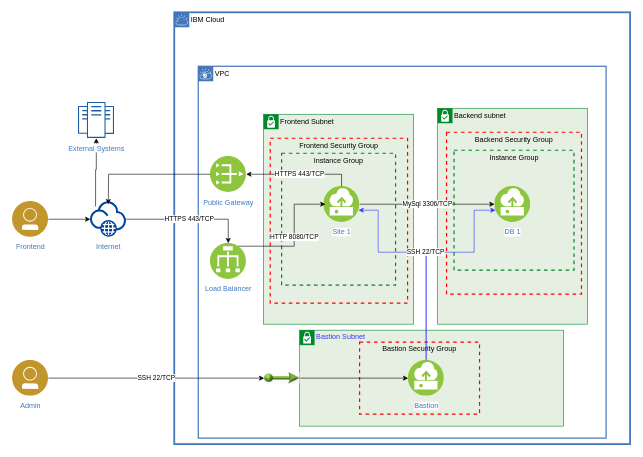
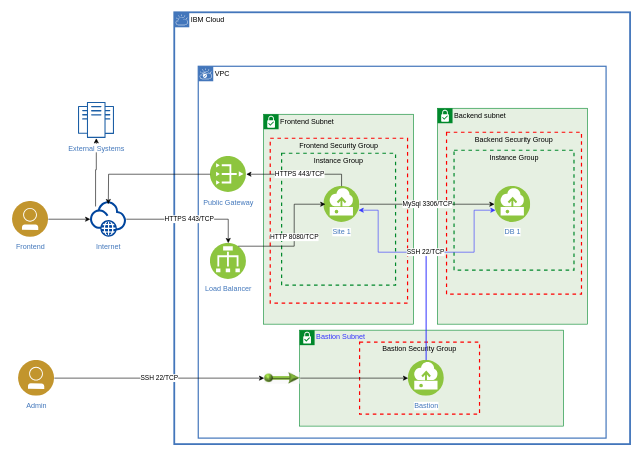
node "Admin": moved (30, 378) -> (36, 378)
